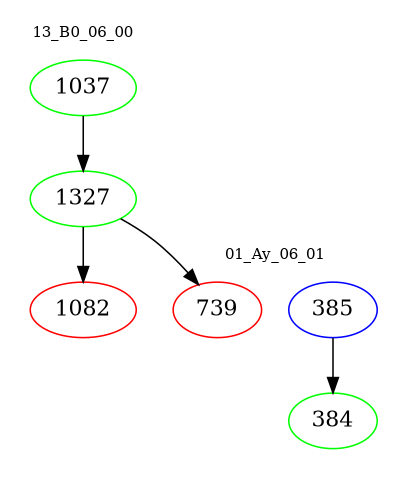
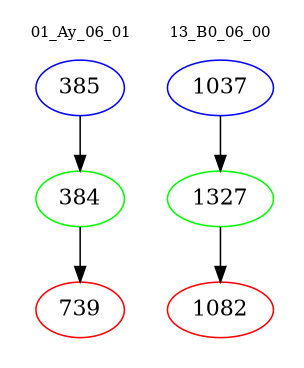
node "1037": color green -> blue
edge "1327" -> "739": now "384" -> "739"
